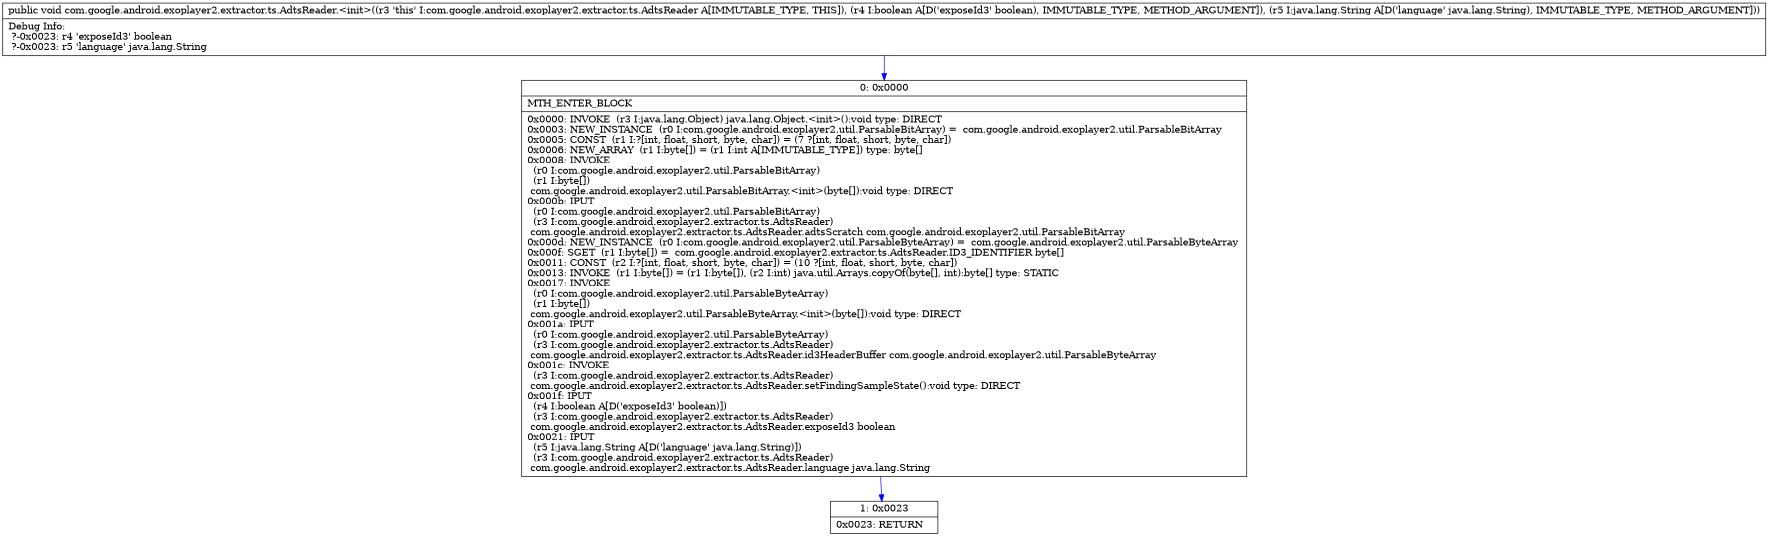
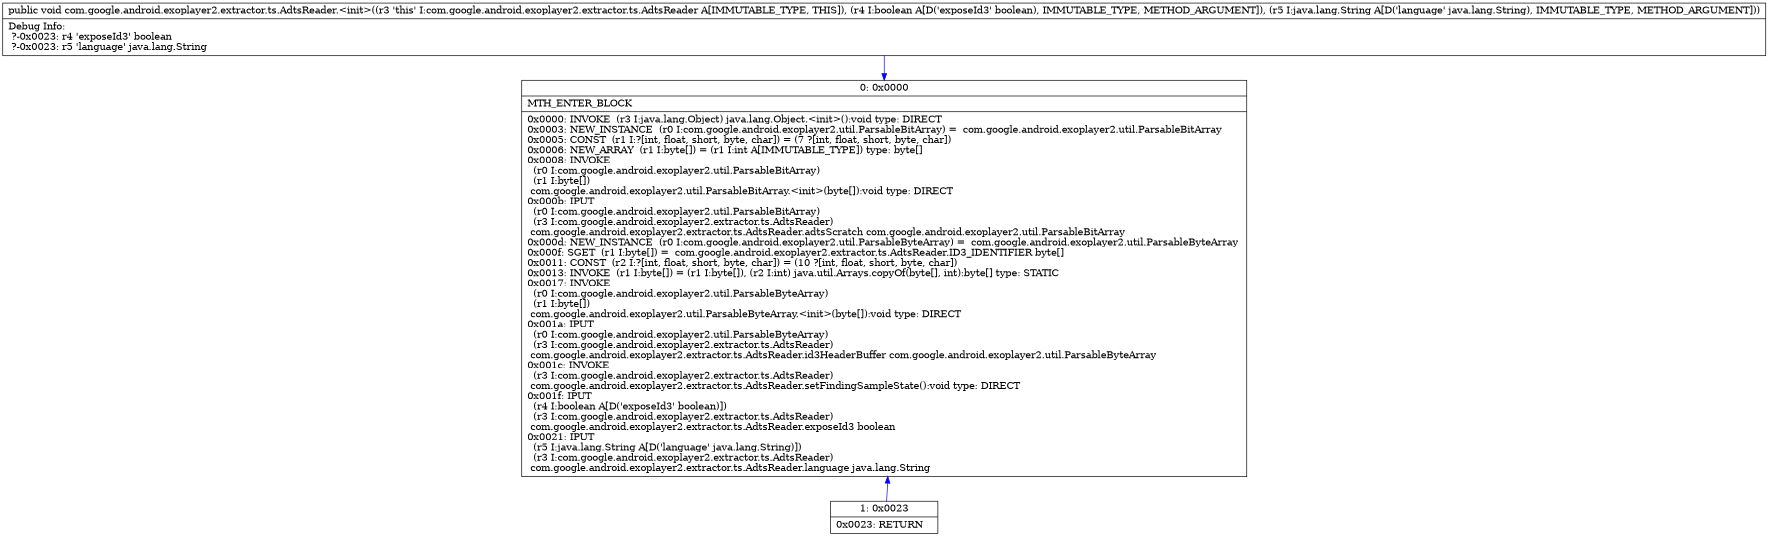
edge "0: 0x0000" -> "1: 0x0023": reversed
